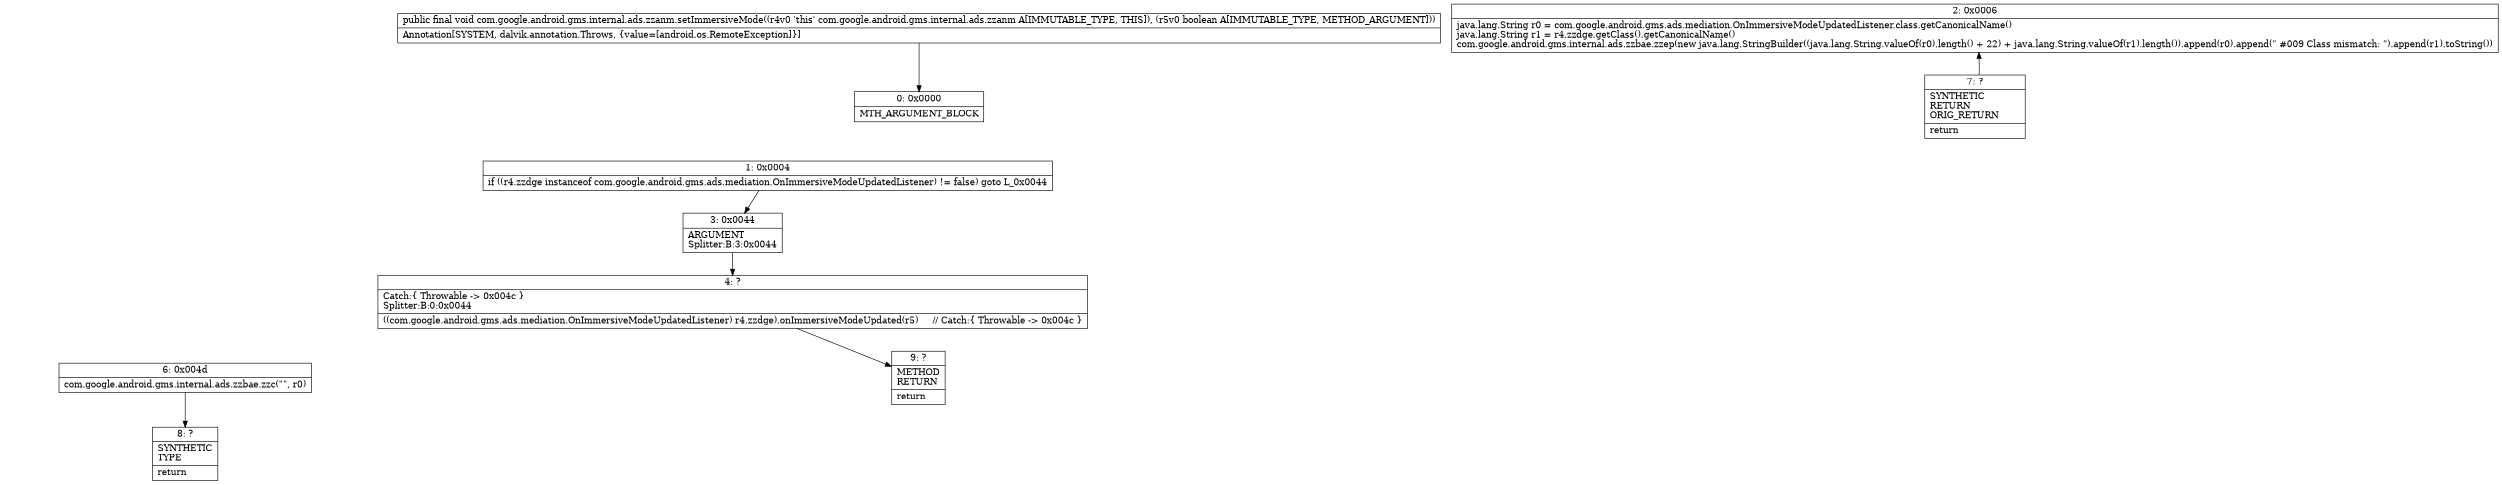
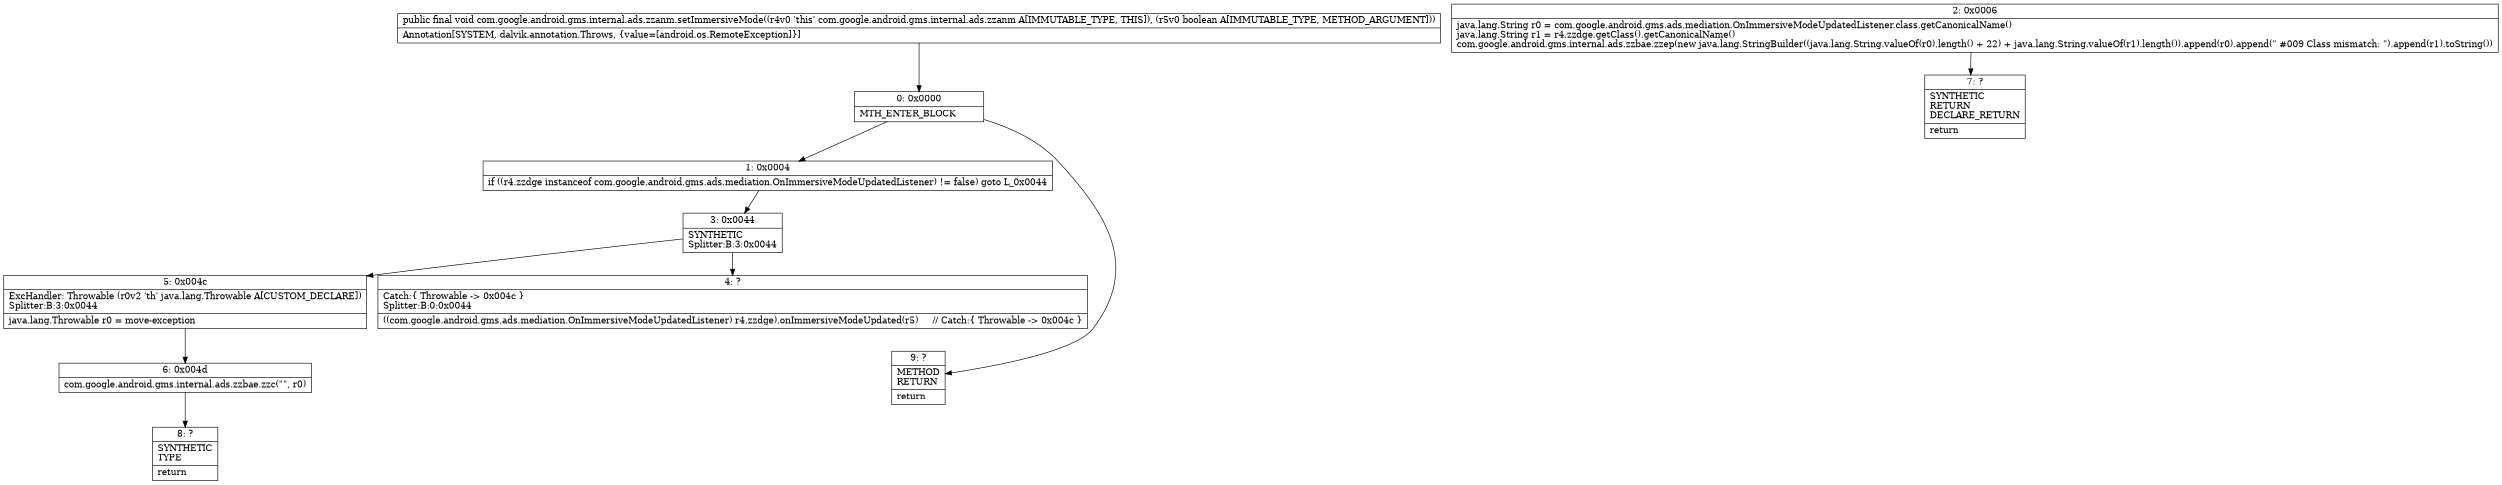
edge "7: ?" -> "2: 0x0006": reversed
node "0: 0x0000": text "MTH_ARGUMENT_BLOCK" -> "MTH_ENTER_BLOCK"
node "7: ?": text "ORIG_RETURN" -> "DECLARE_RETURN"
edge "0: 0x0000" -> "1: 0x0004": added
node "3: 0x0044": text "ARGUMENT" -> "SYNTHETIC"
node "5: 0x004c": added
edge "4: ?" -> "9: ?": now "0: 0x0000" -> "9: ?"
